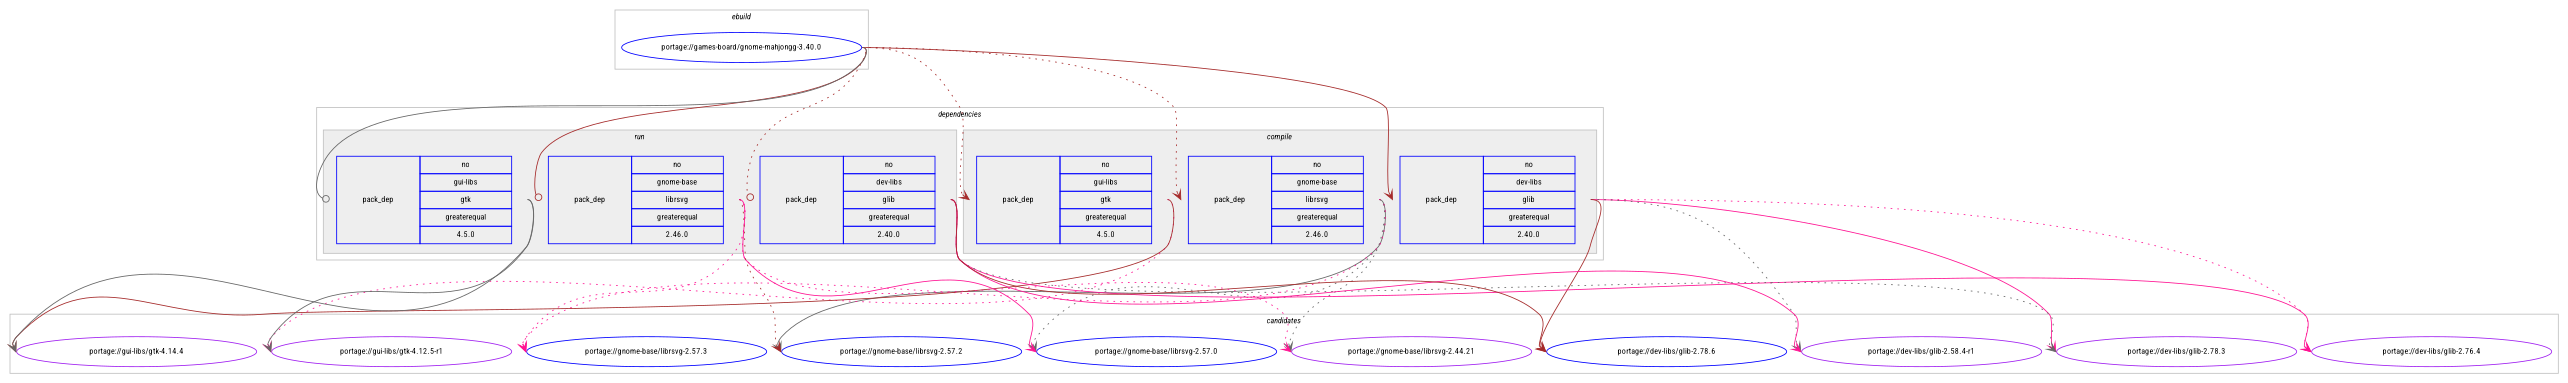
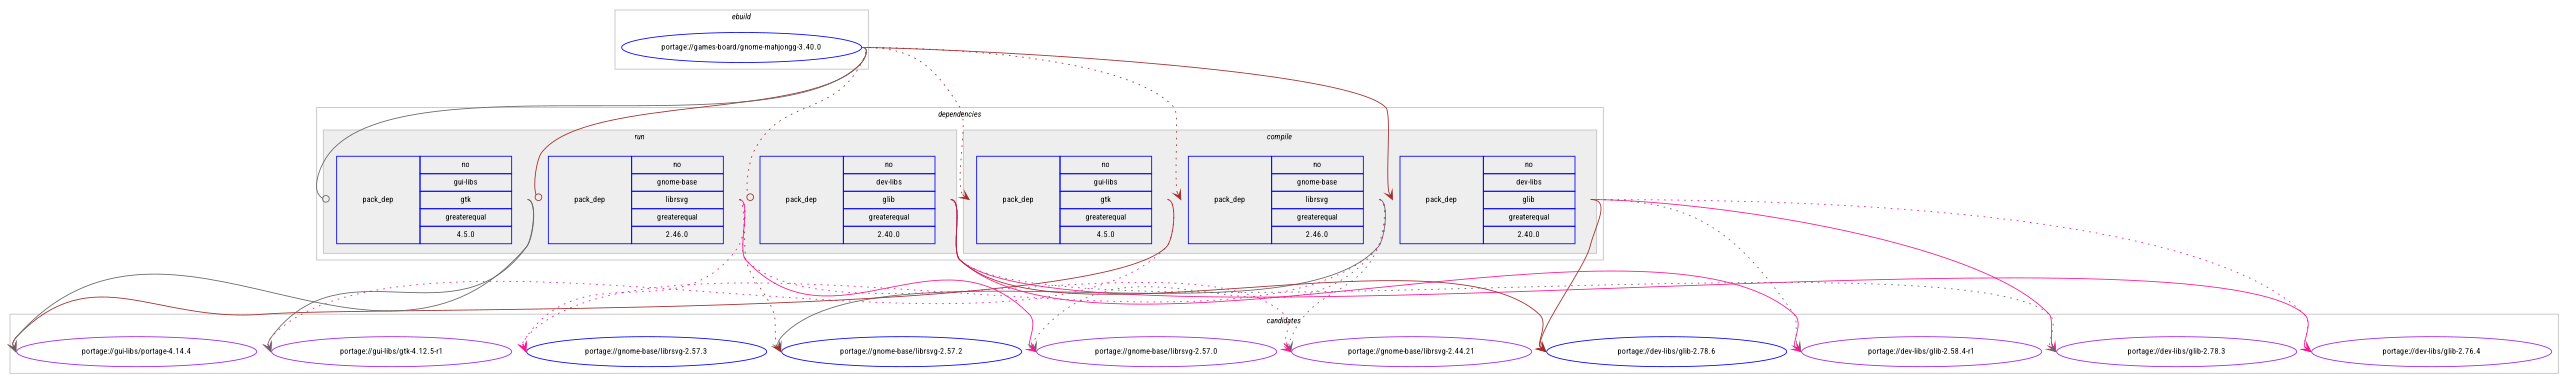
node "portage://gui-libs/gtk-4.14.4": label "portage://gui-libs/gtk-4.14.4" -> "portage://gui-libs/portage-4.14.4"
node "portage://gnome-base/librsvg-2.57.0": color blue -> purple
